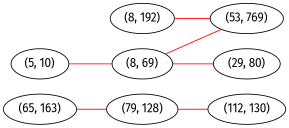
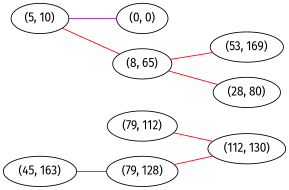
node "(0, 0)": added
node "(8, 192)": removed
node "(53, 769)": label "(53, 769)" -> "(53, 169)"
node "(8, 69)": label "(8, 69)" -> "(8, 65)"
node "(29, 80)": label "(29, 80)" -> "(28, 80)"
node "(65, 163)": label "(65, 163)" -> "(45, 163)"
node "(79, 112)": added
